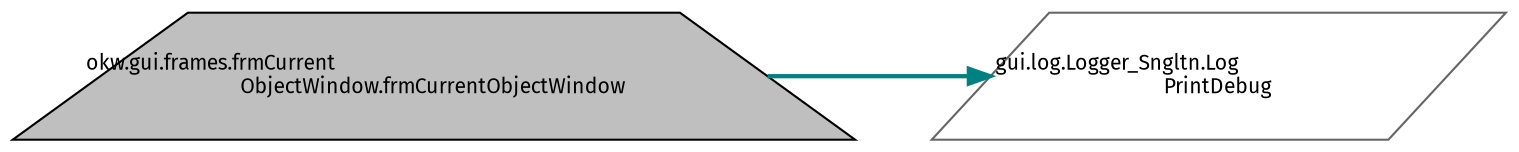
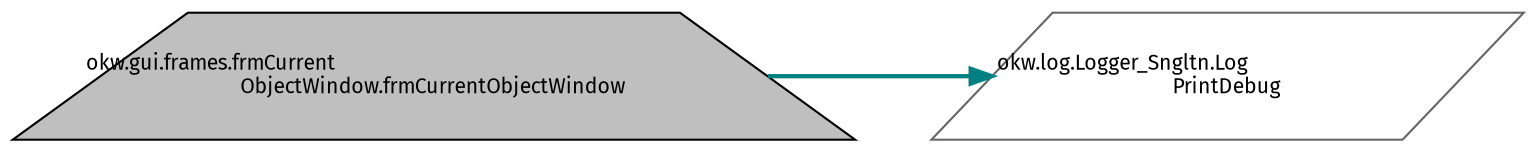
node "gui.log.Logger_Sngltn.Log PrintDebug": label "gui.log.Logger_Sngltn.Log PrintDebug" -> "okw.log.Logger_Sngltn.Log PrintDebug"
